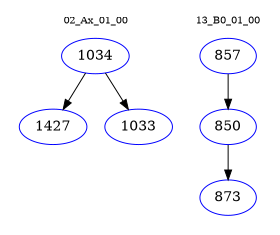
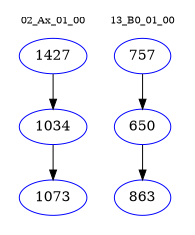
node "857": label "857" -> "757"
edge "1034" -> "1427": reversed
node "1033": label "1033" -> "1073"
node "850": label "850" -> "650"
node "873": label "873" -> "863"
